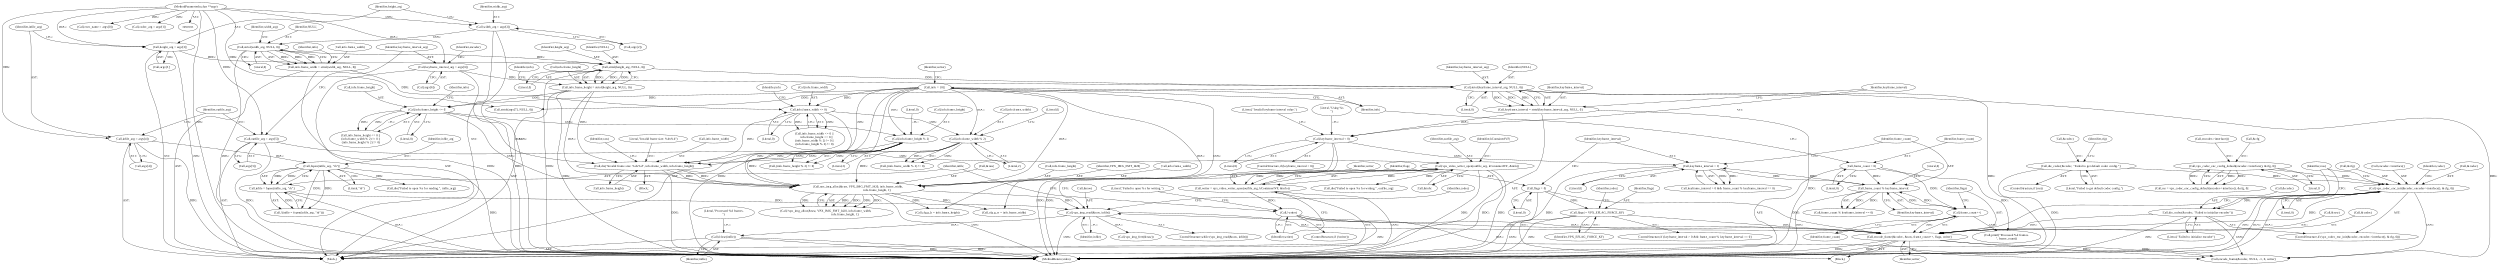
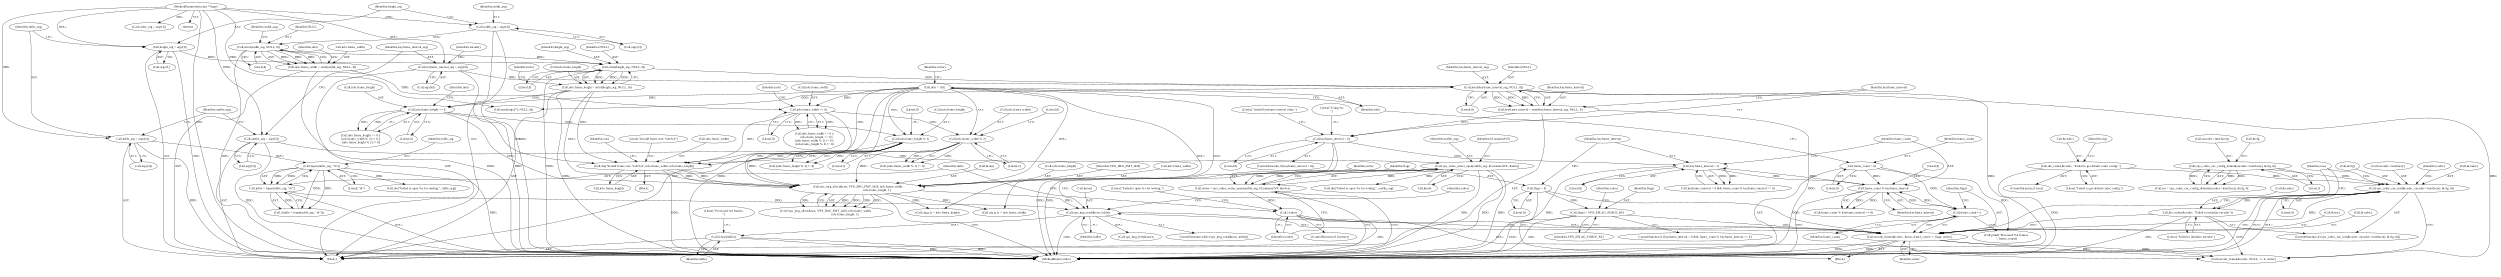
node "(Call,exec_name = argv[0])": removed
edge "(Call,info = {0})" -> "(Call,info.frame_width % 2)": label "DDG: " -> "AST: "
edge "(Call,argv[5])" -> "(Call,outfile_arg = argv[5])": label "AST: " -> "CFG: "
